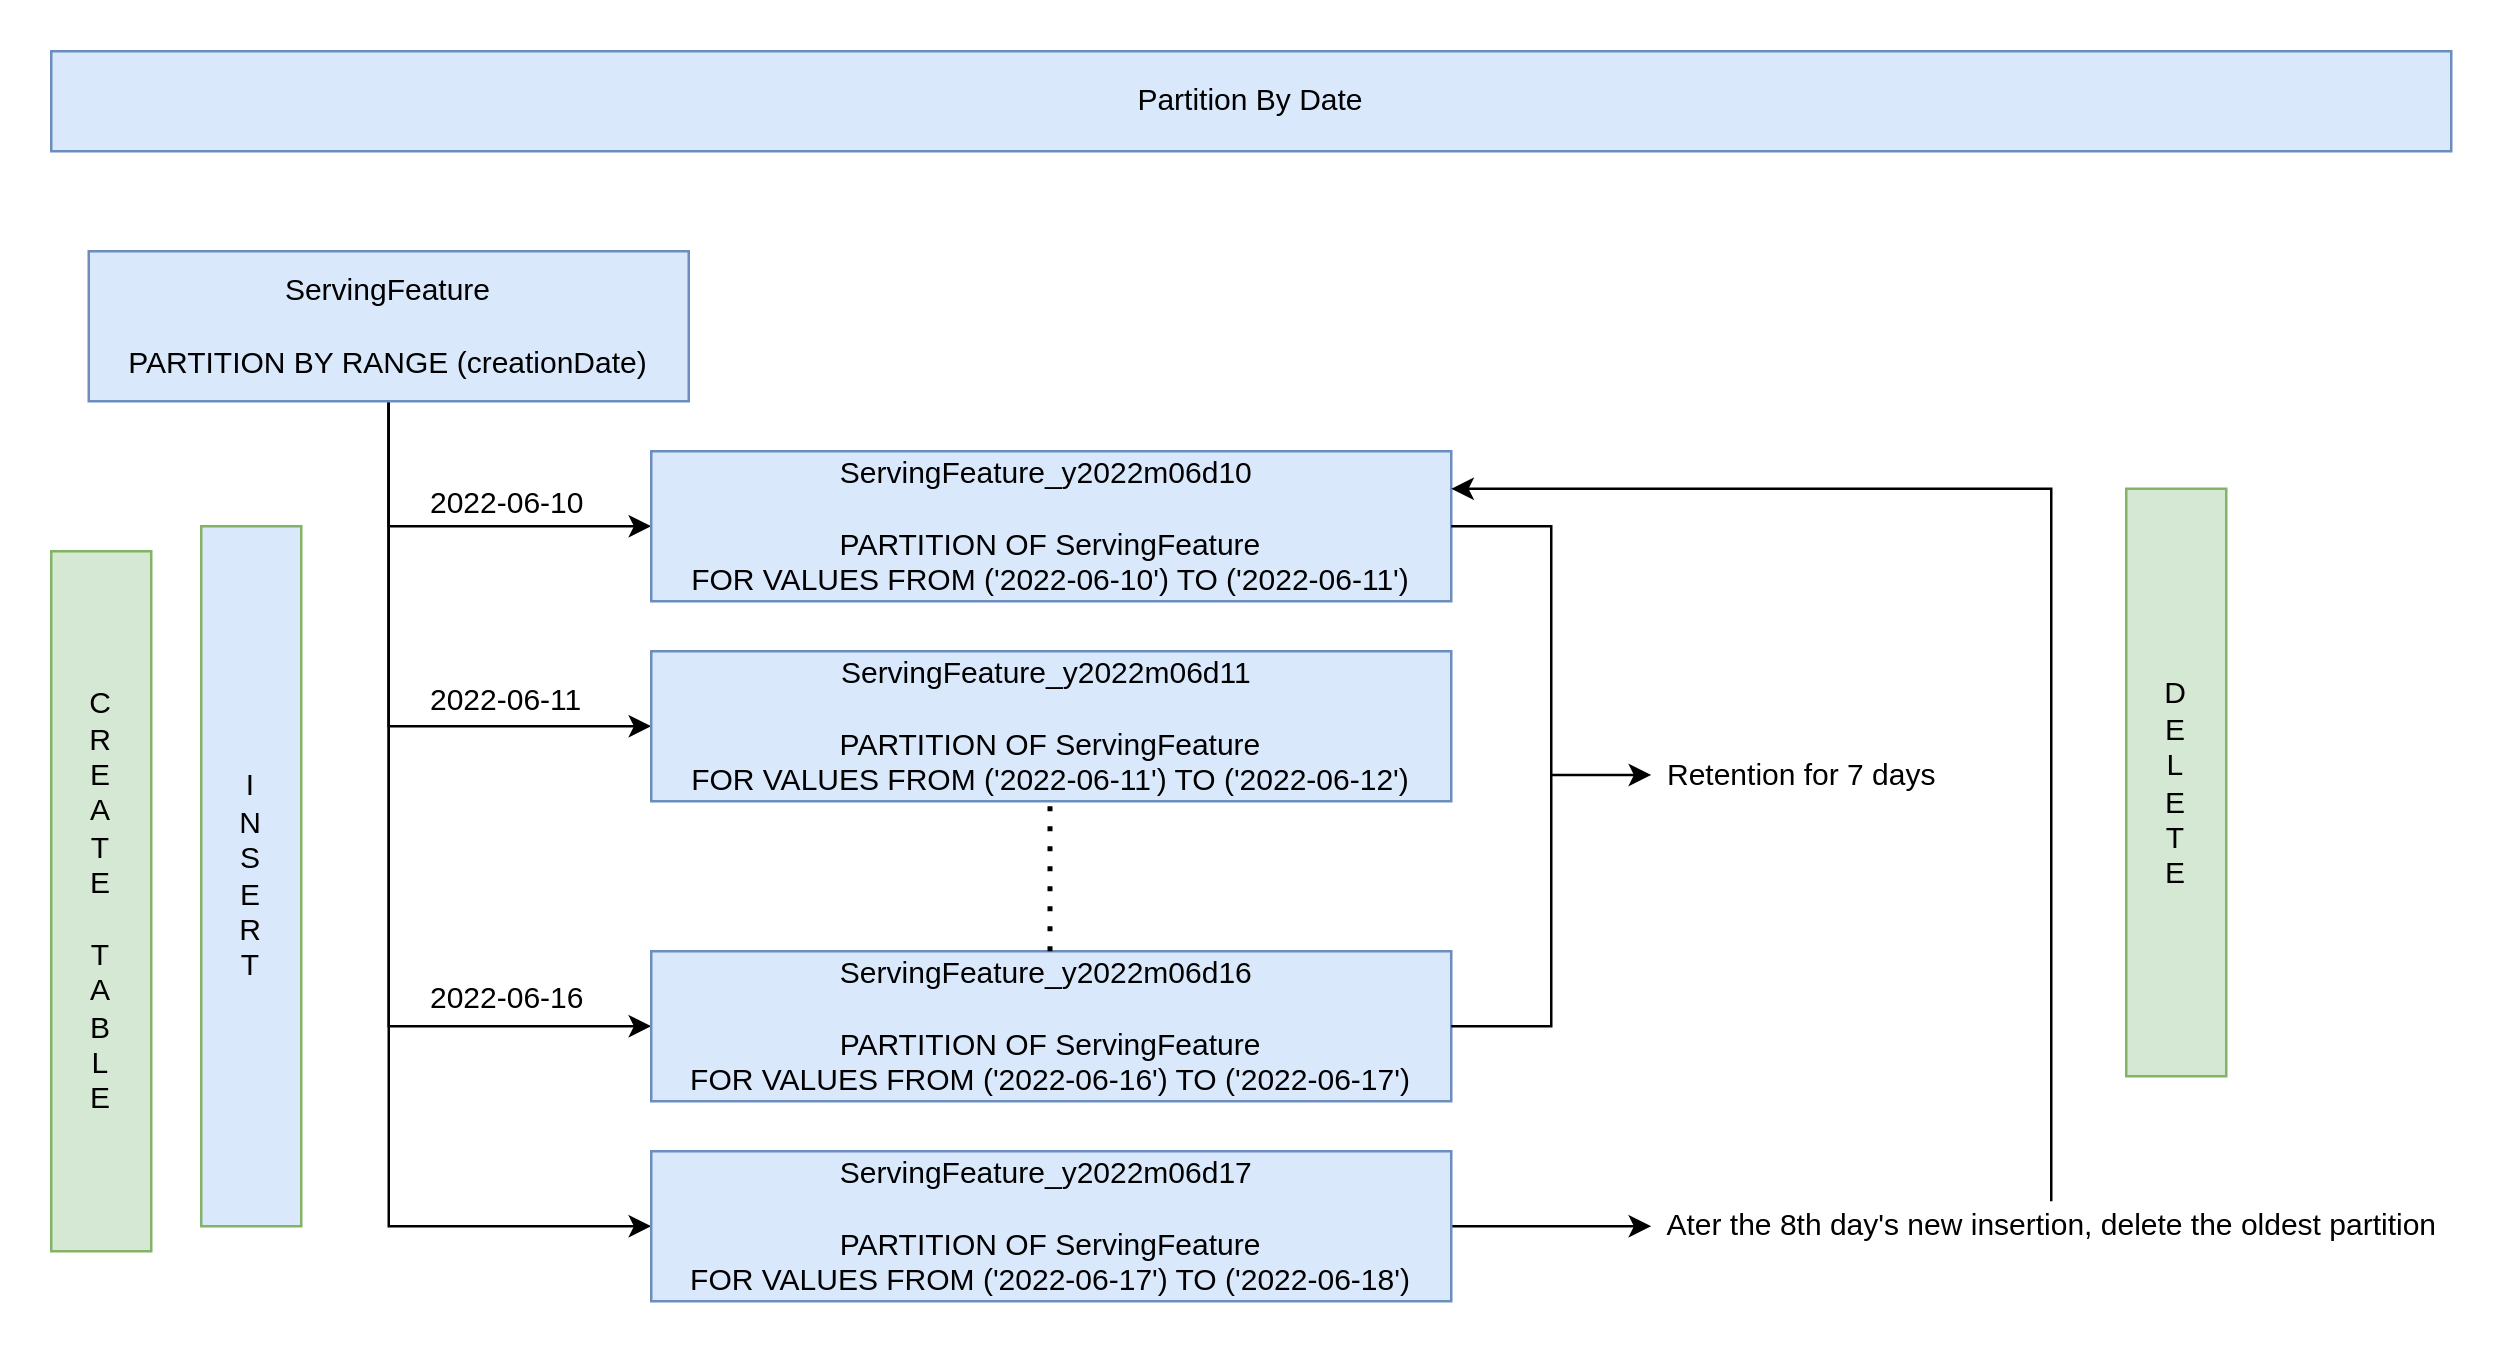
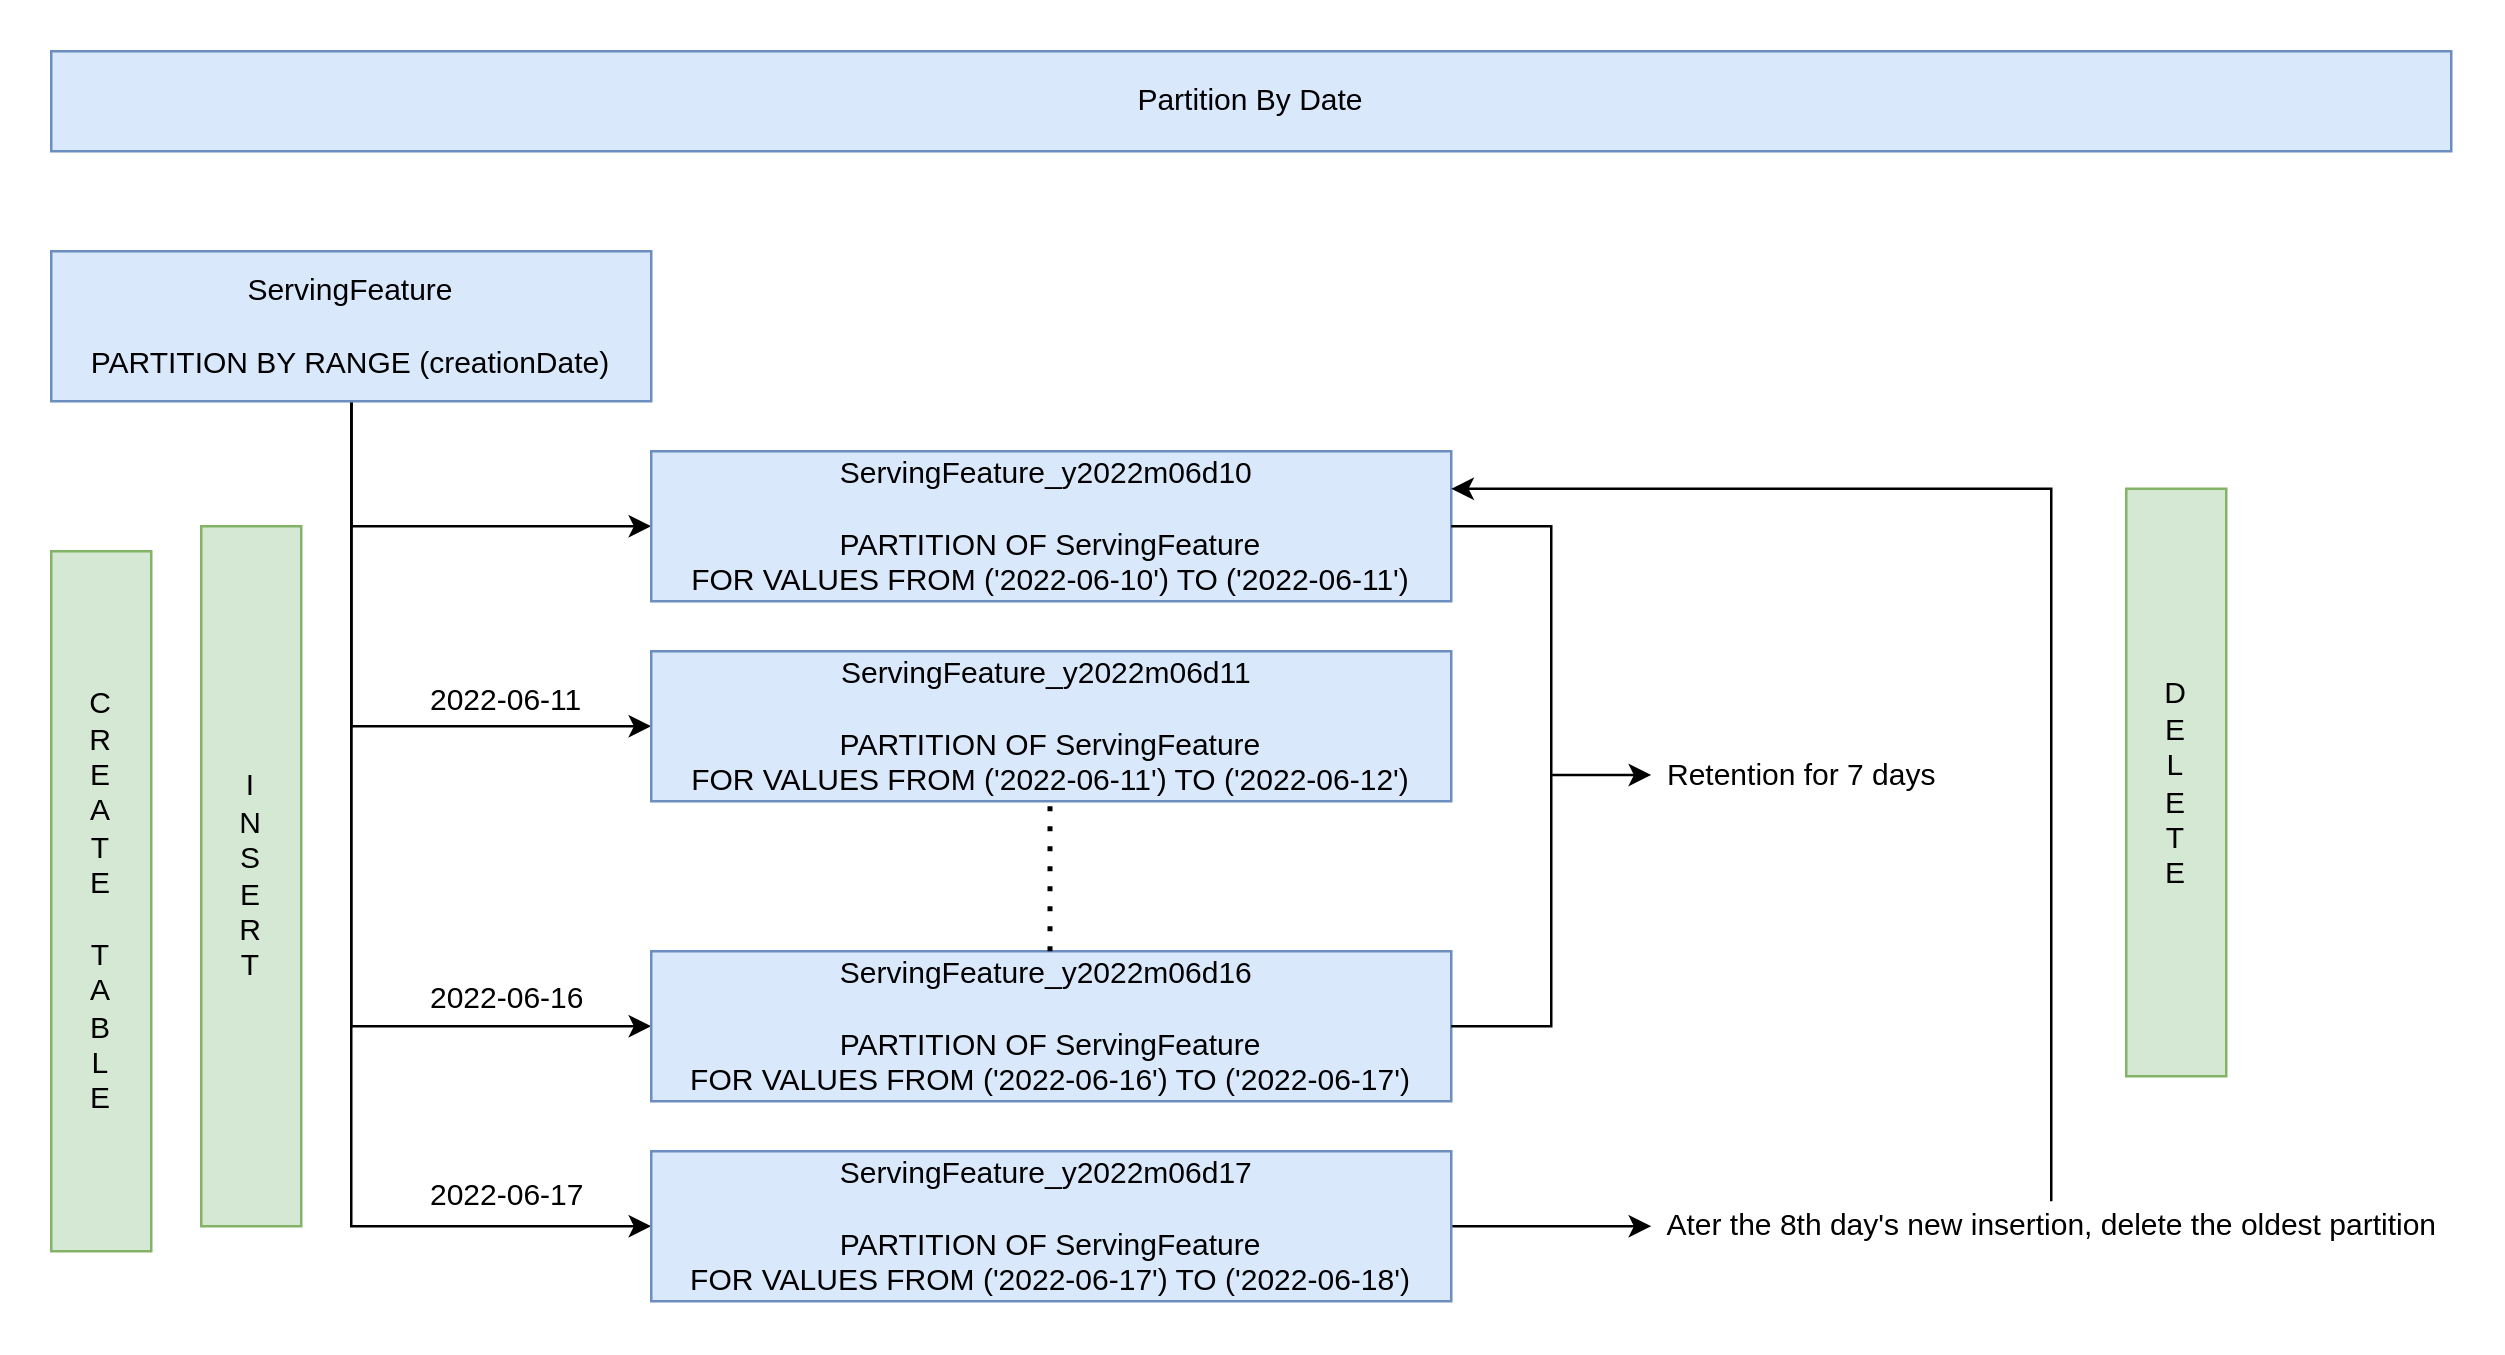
node "ServingFeature PARTITION BY RANGE (creationDate)": moved (389, 326) -> (351, 326)
node "2022-06-10": removed
node "I N S E R T": fillcolor #dae8fc -> #d5e8d4
node "2022-06-17": added
